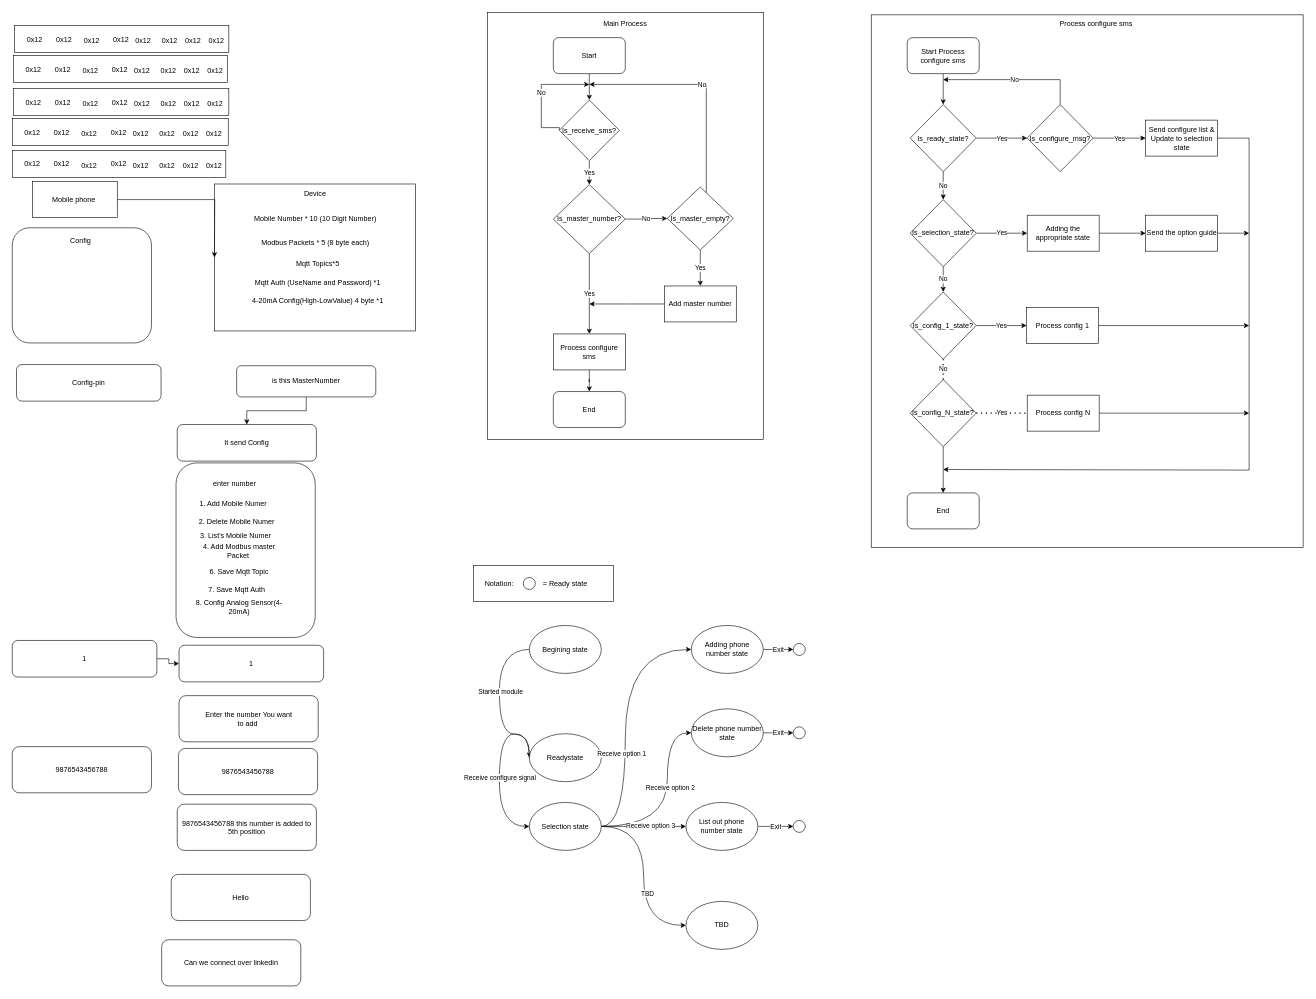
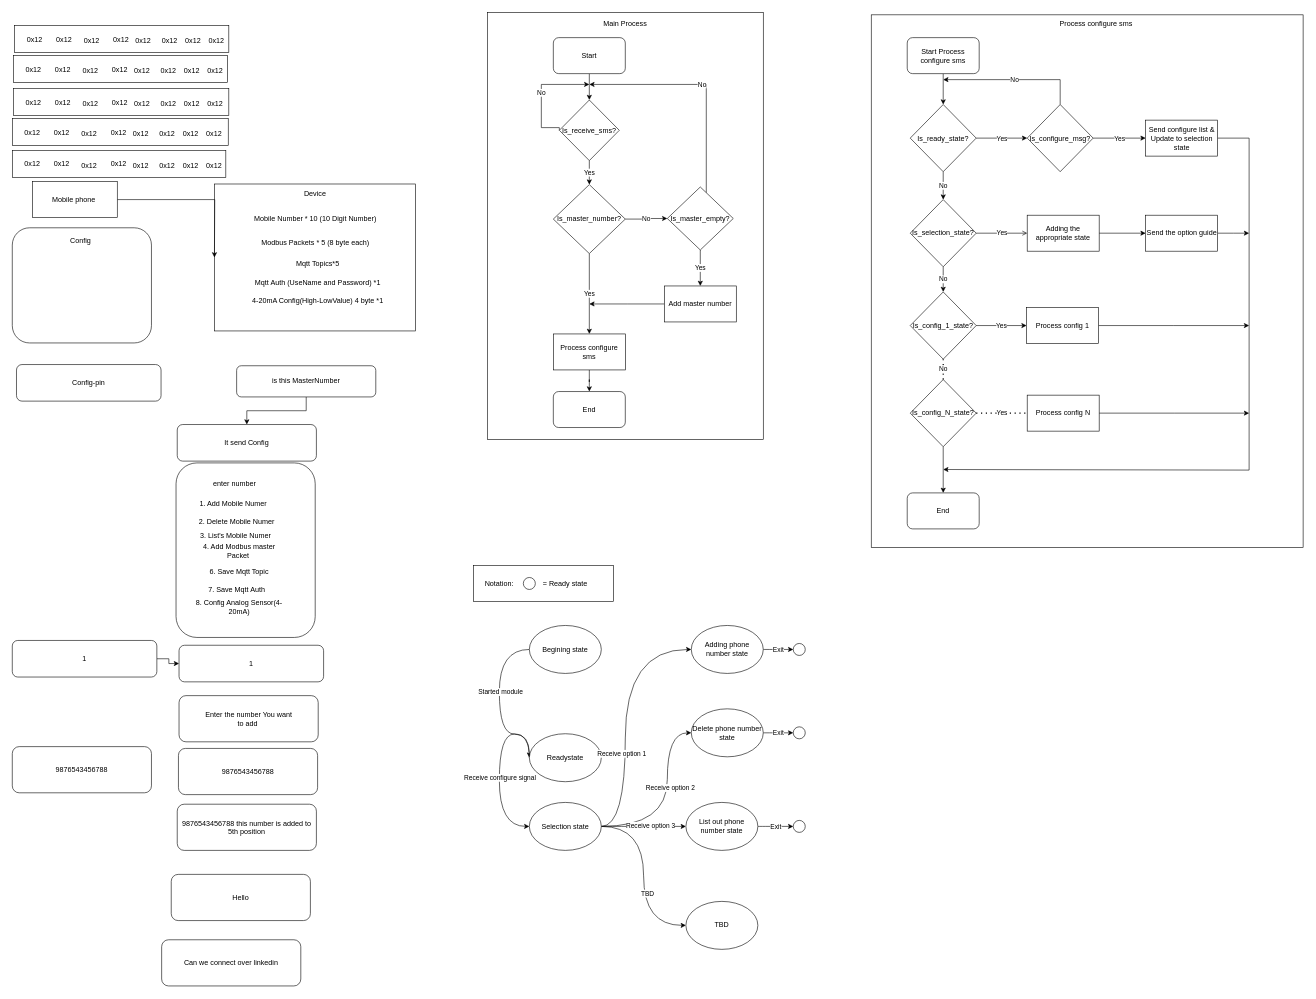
edge "Is_selection_state?" -> "Adding the appropriate state": arrowhead classic -> open
